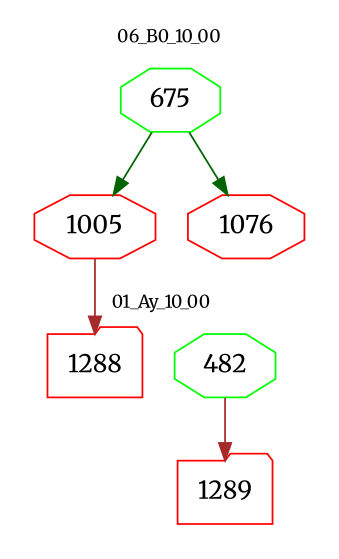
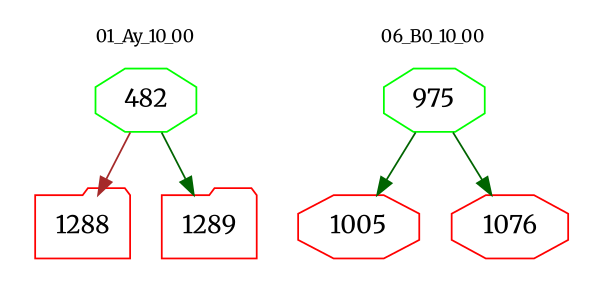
node "675": label "675" -> "975"
edge "1005" -> "1288": now "482" -> "1288"
edge "482" -> "1289": color brown -> darkgreen
